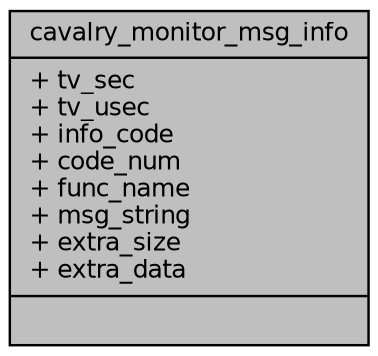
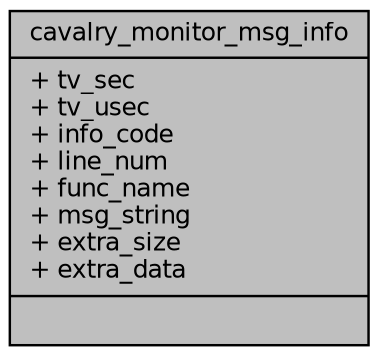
node "cavalry_monitor_msg_info": text "+ code_num" -> "+ line_num"
